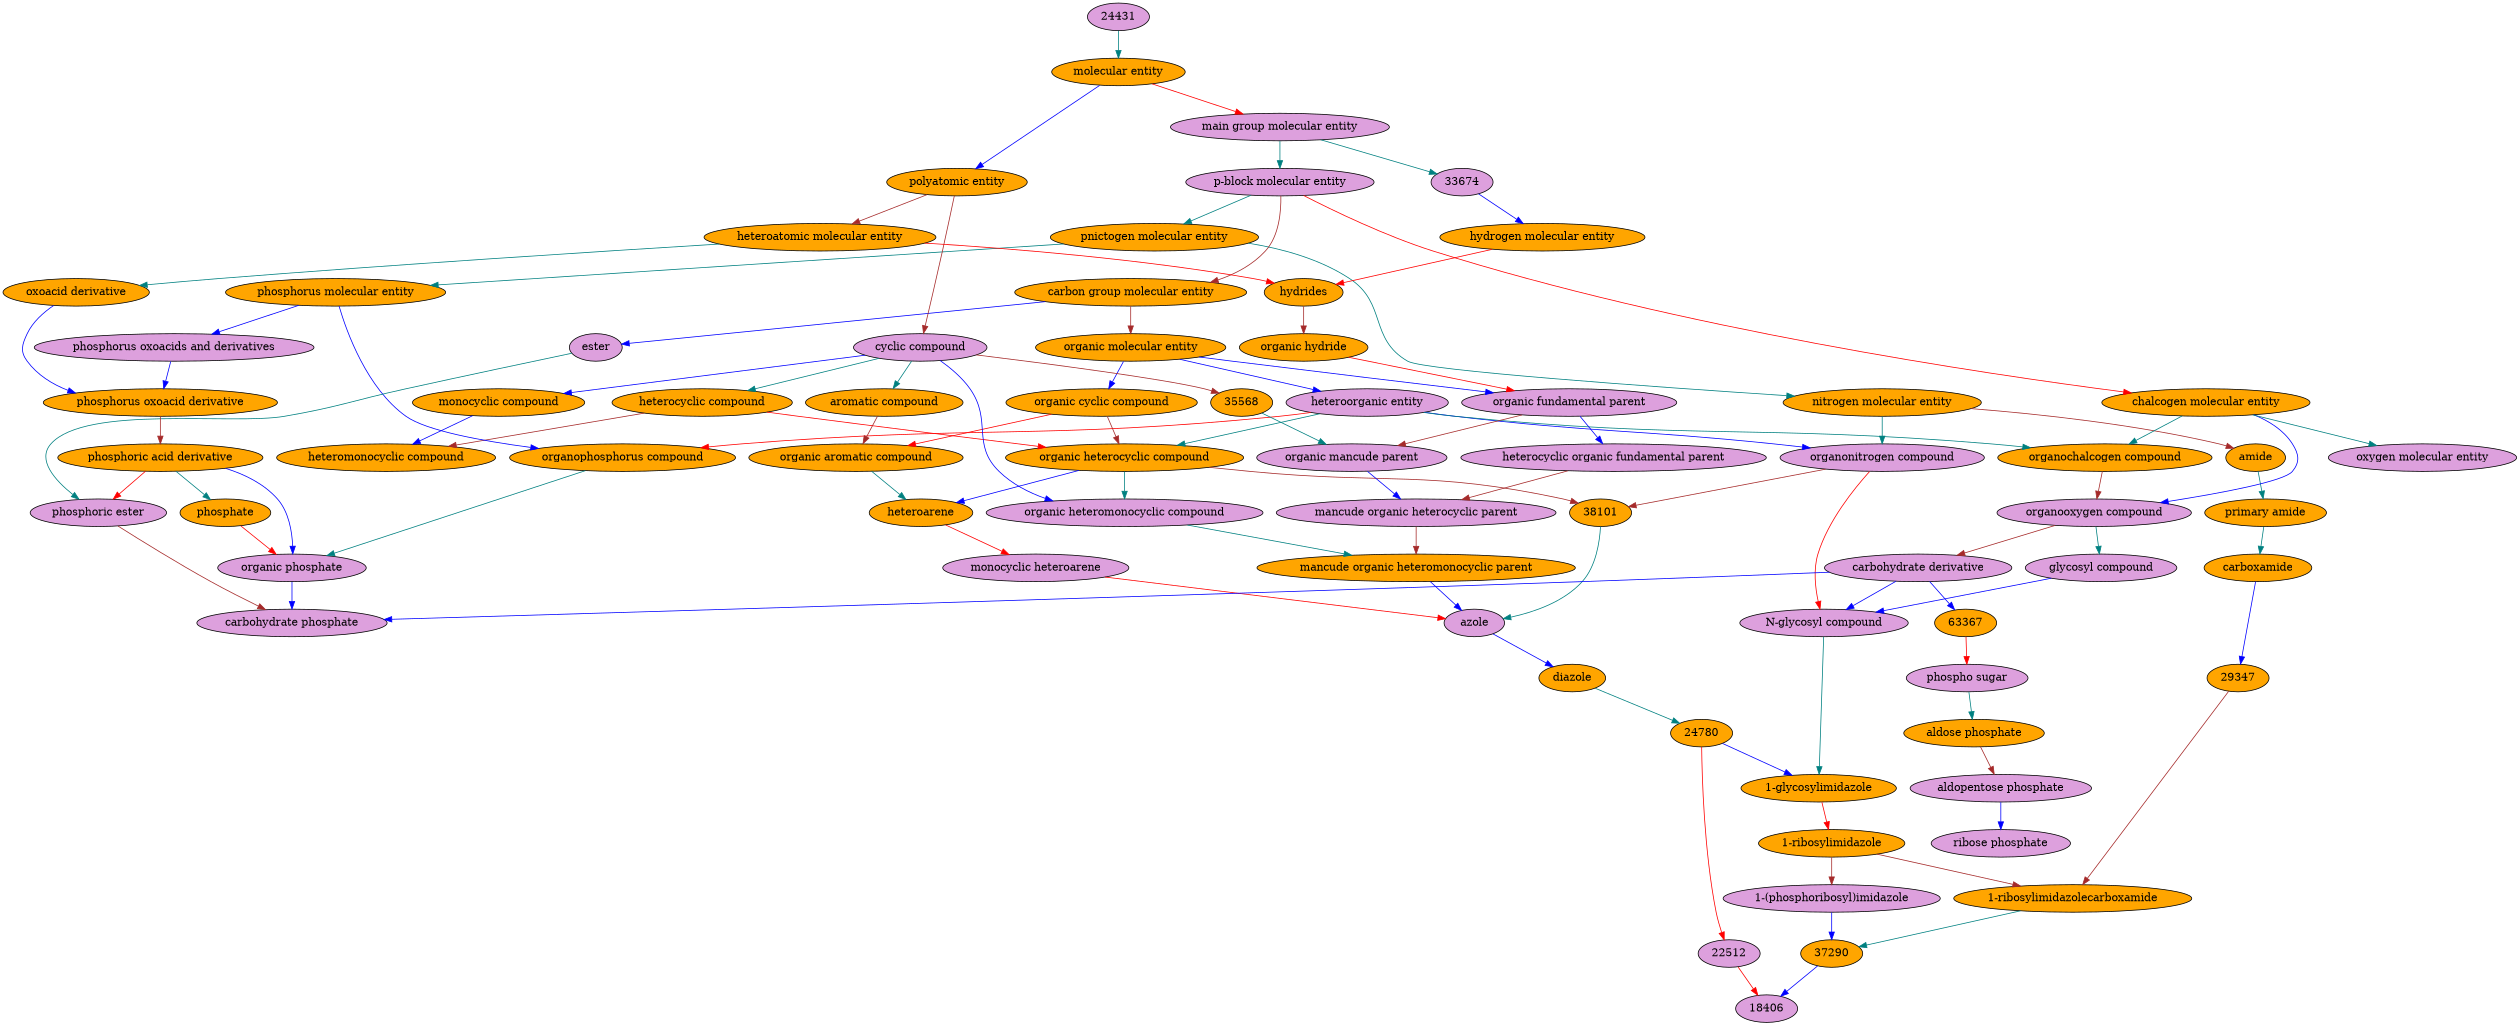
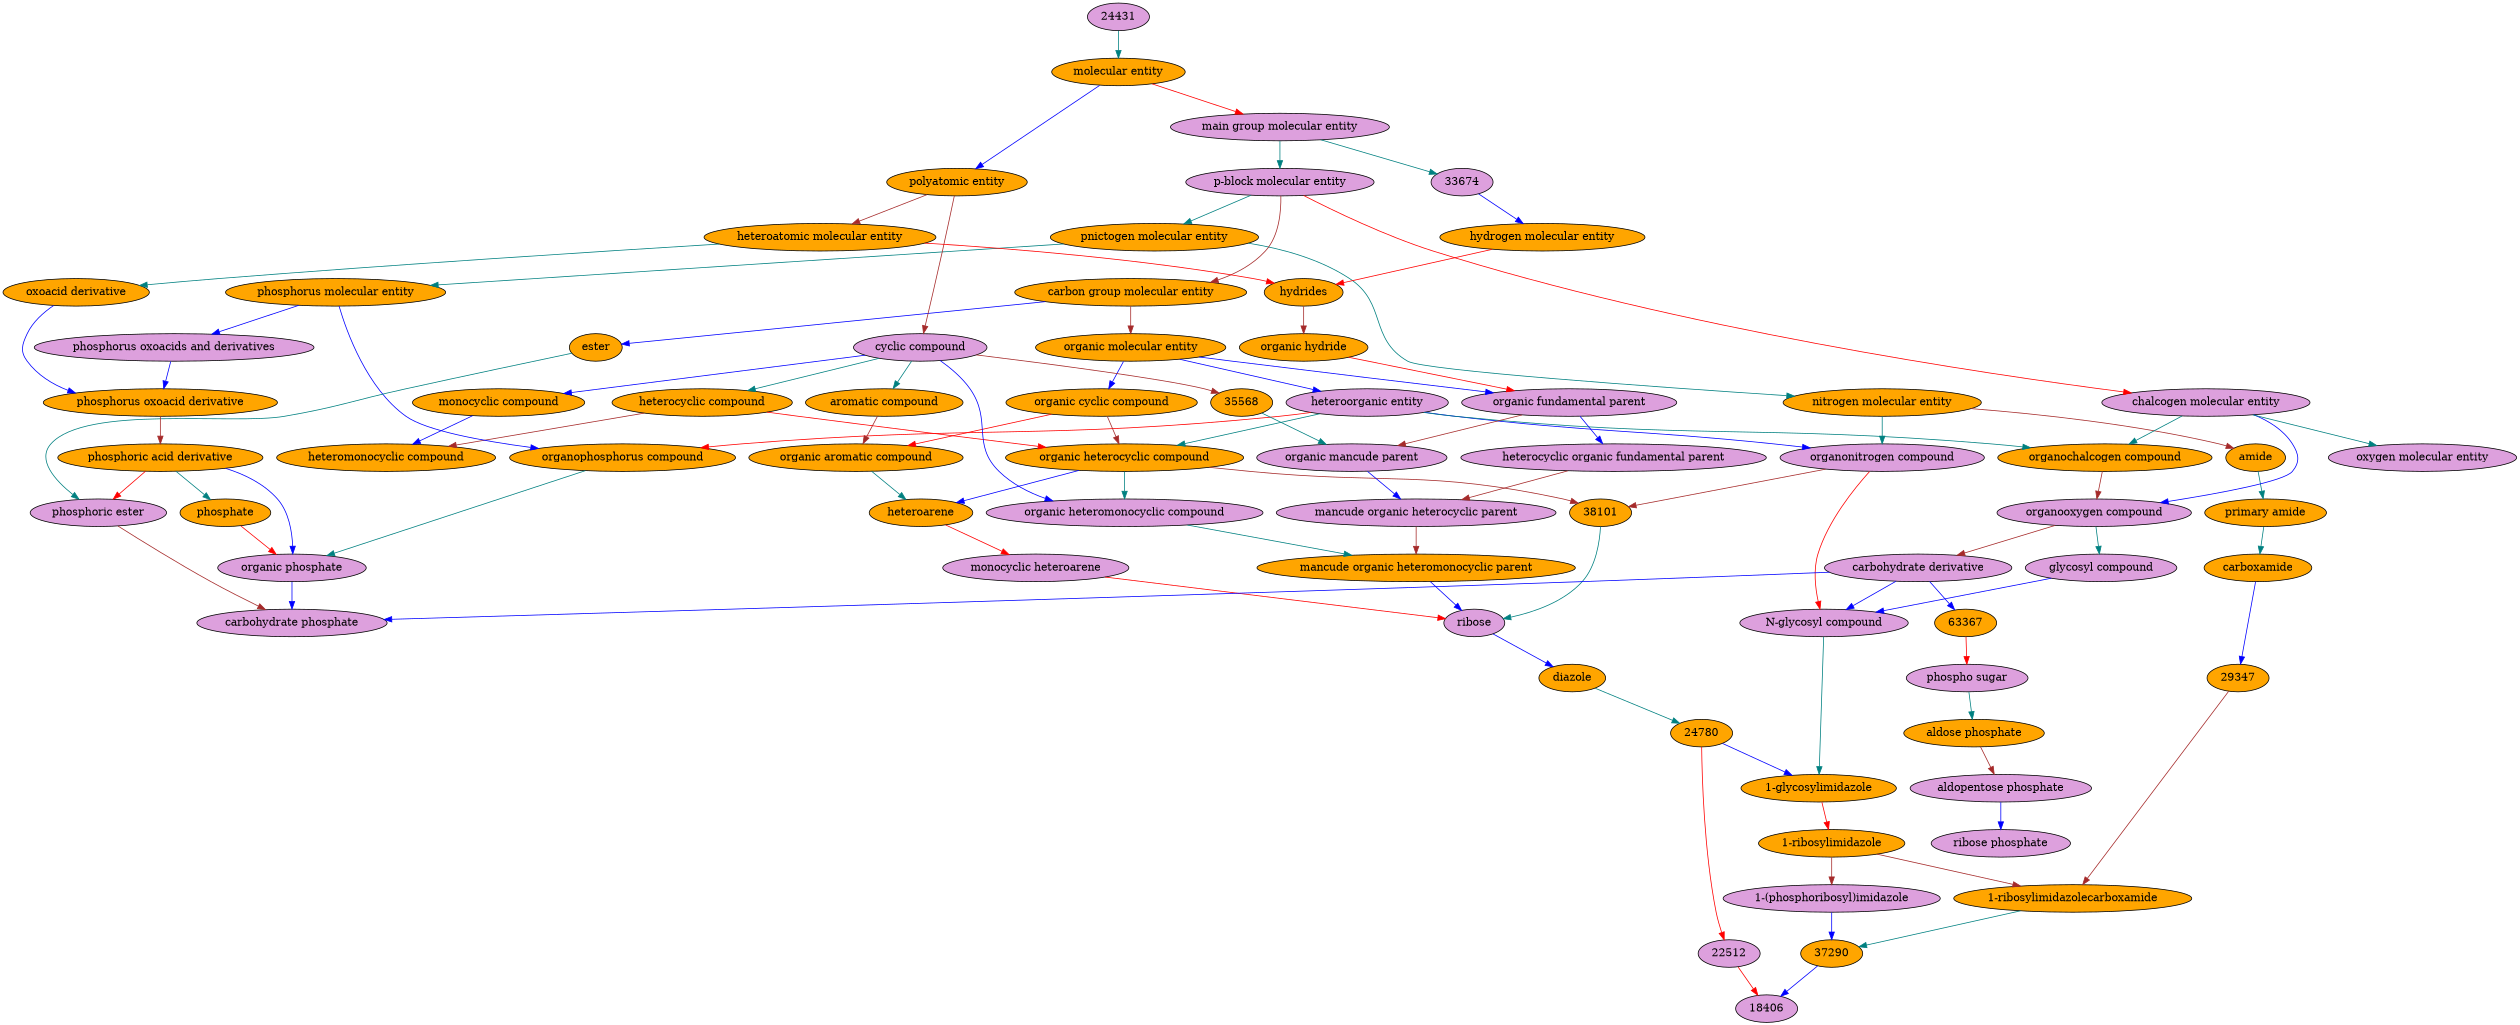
node "ester": fillcolor plum -> orange
node "chalcogen molecular entity": fillcolor orange -> plum
node "azole": label "azole" -> "ribose"
